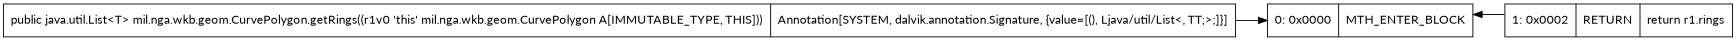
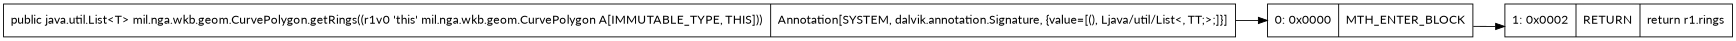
edge "1: 0x0002" -> "0: 0x0000": reversed
